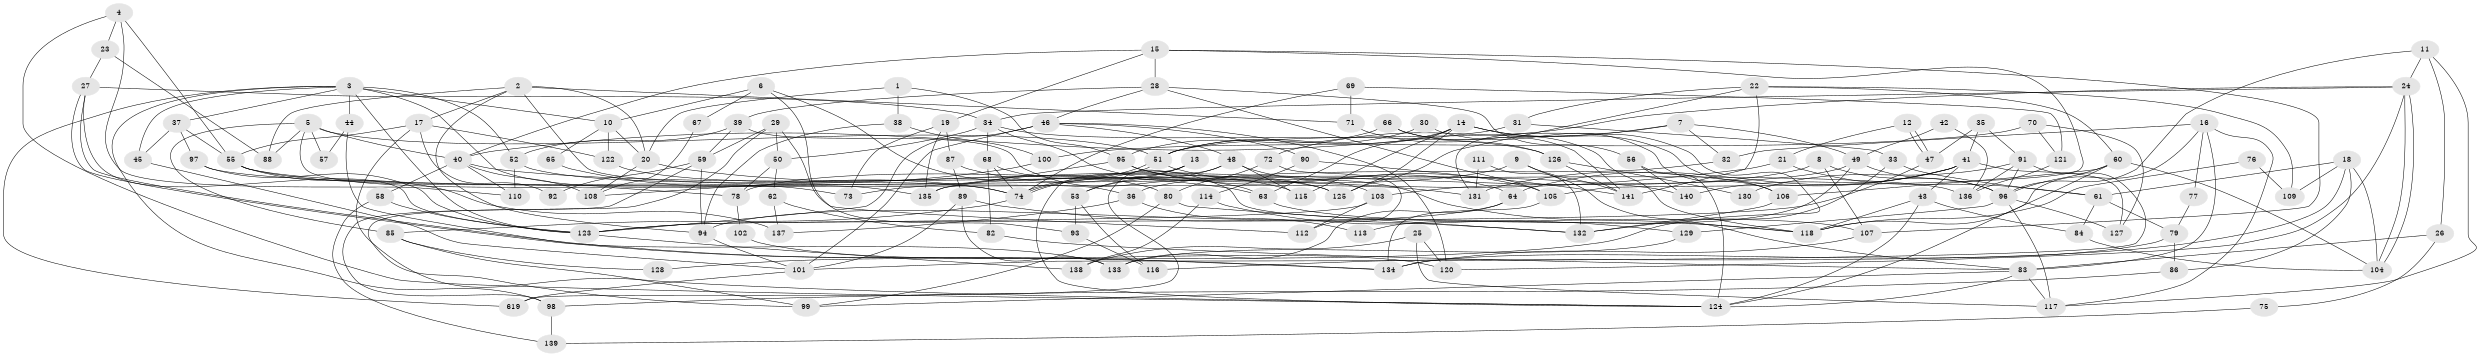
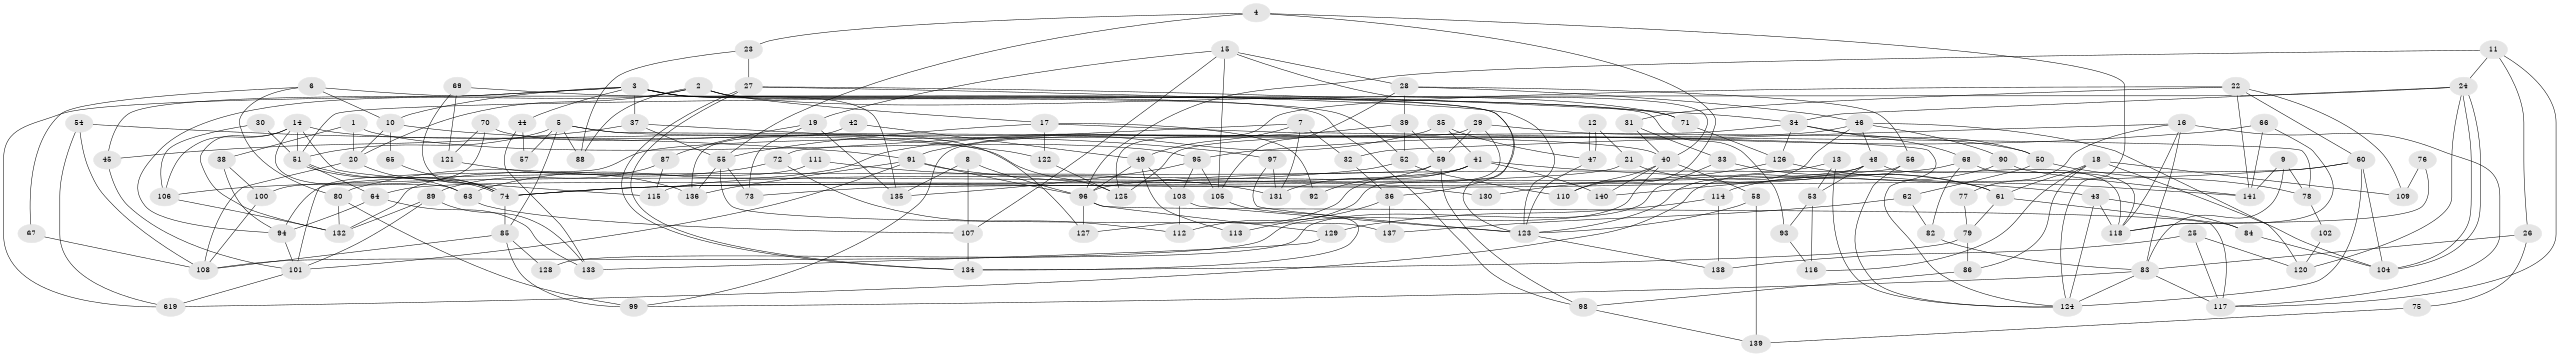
node "54": added
edge "85" -- "108": added
